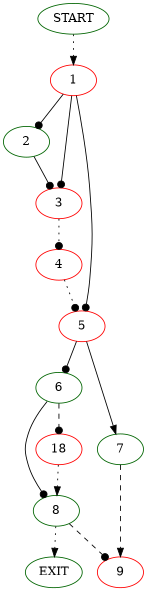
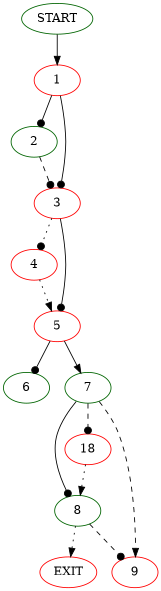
edge "START" -> "1": style dotted -> solid
edge "2" -> "3": style solid -> dashed
edge "1" -> "5": now "3" -> "5"
edge "4" -> "5": arrowhead dot -> normal
edge "6" -> "18": now "7" -> "18"
edge "6" -> "8": now "7" -> "8"
node "EXIT": color darkgreen -> red
